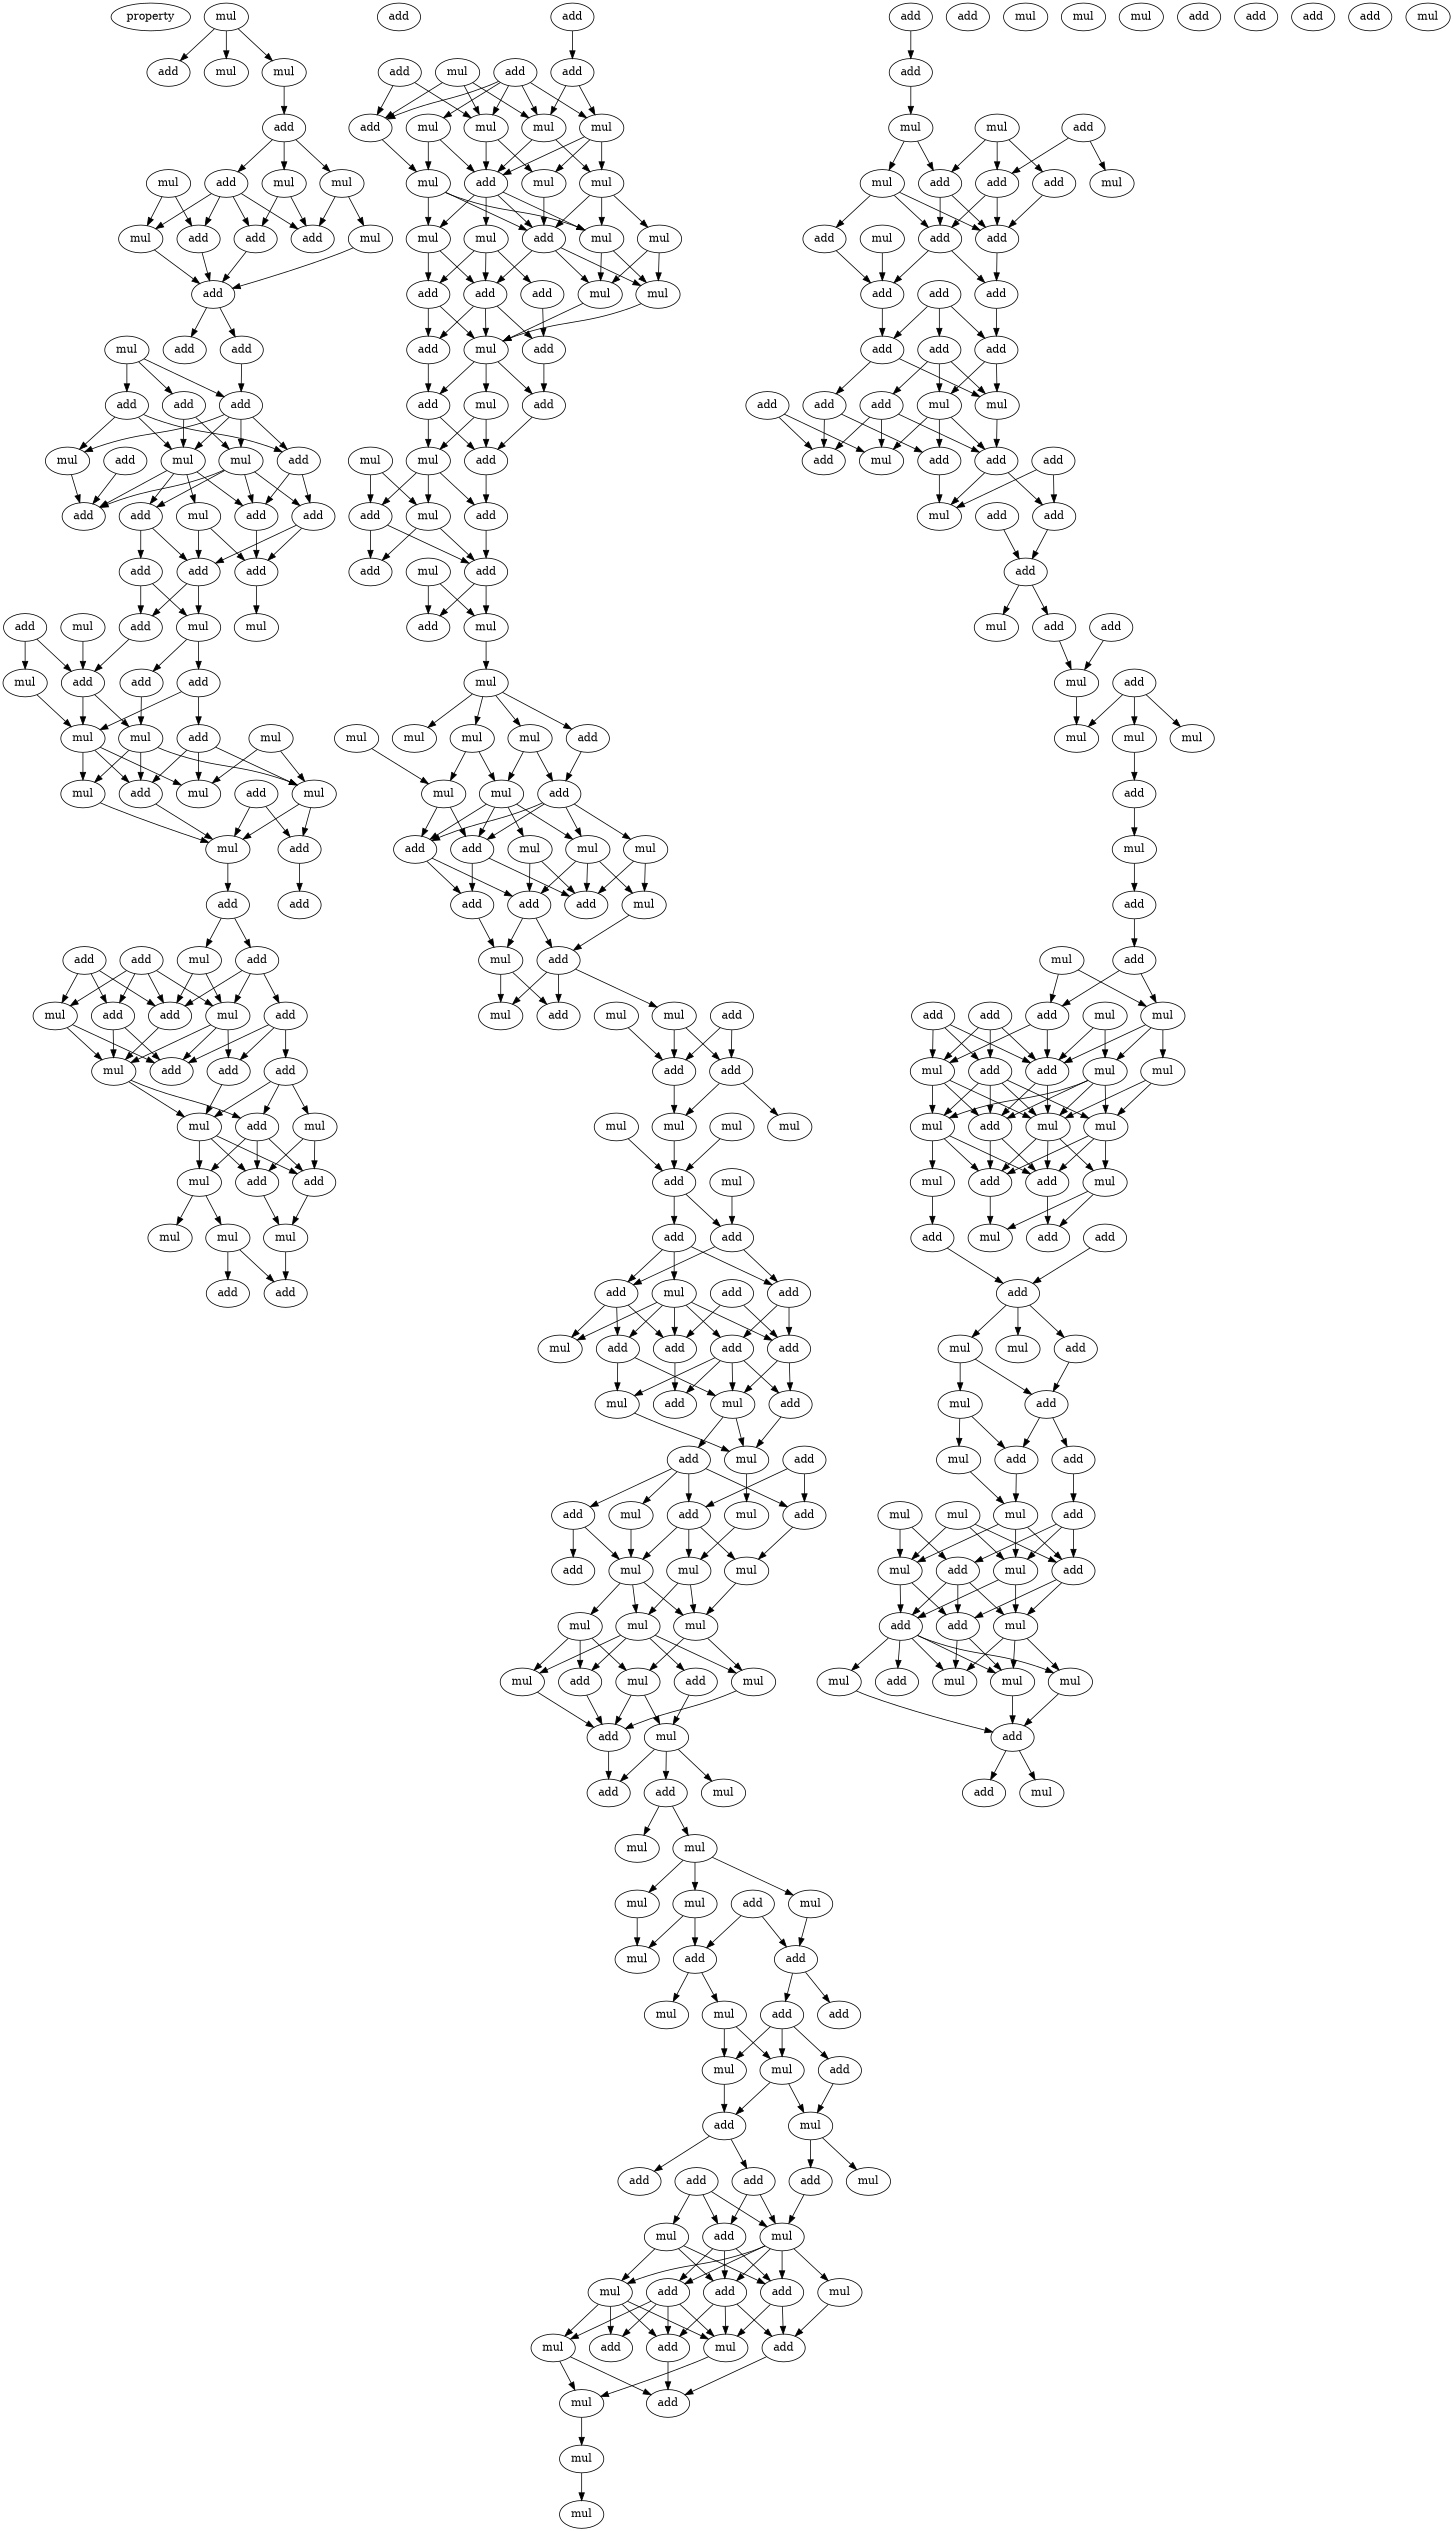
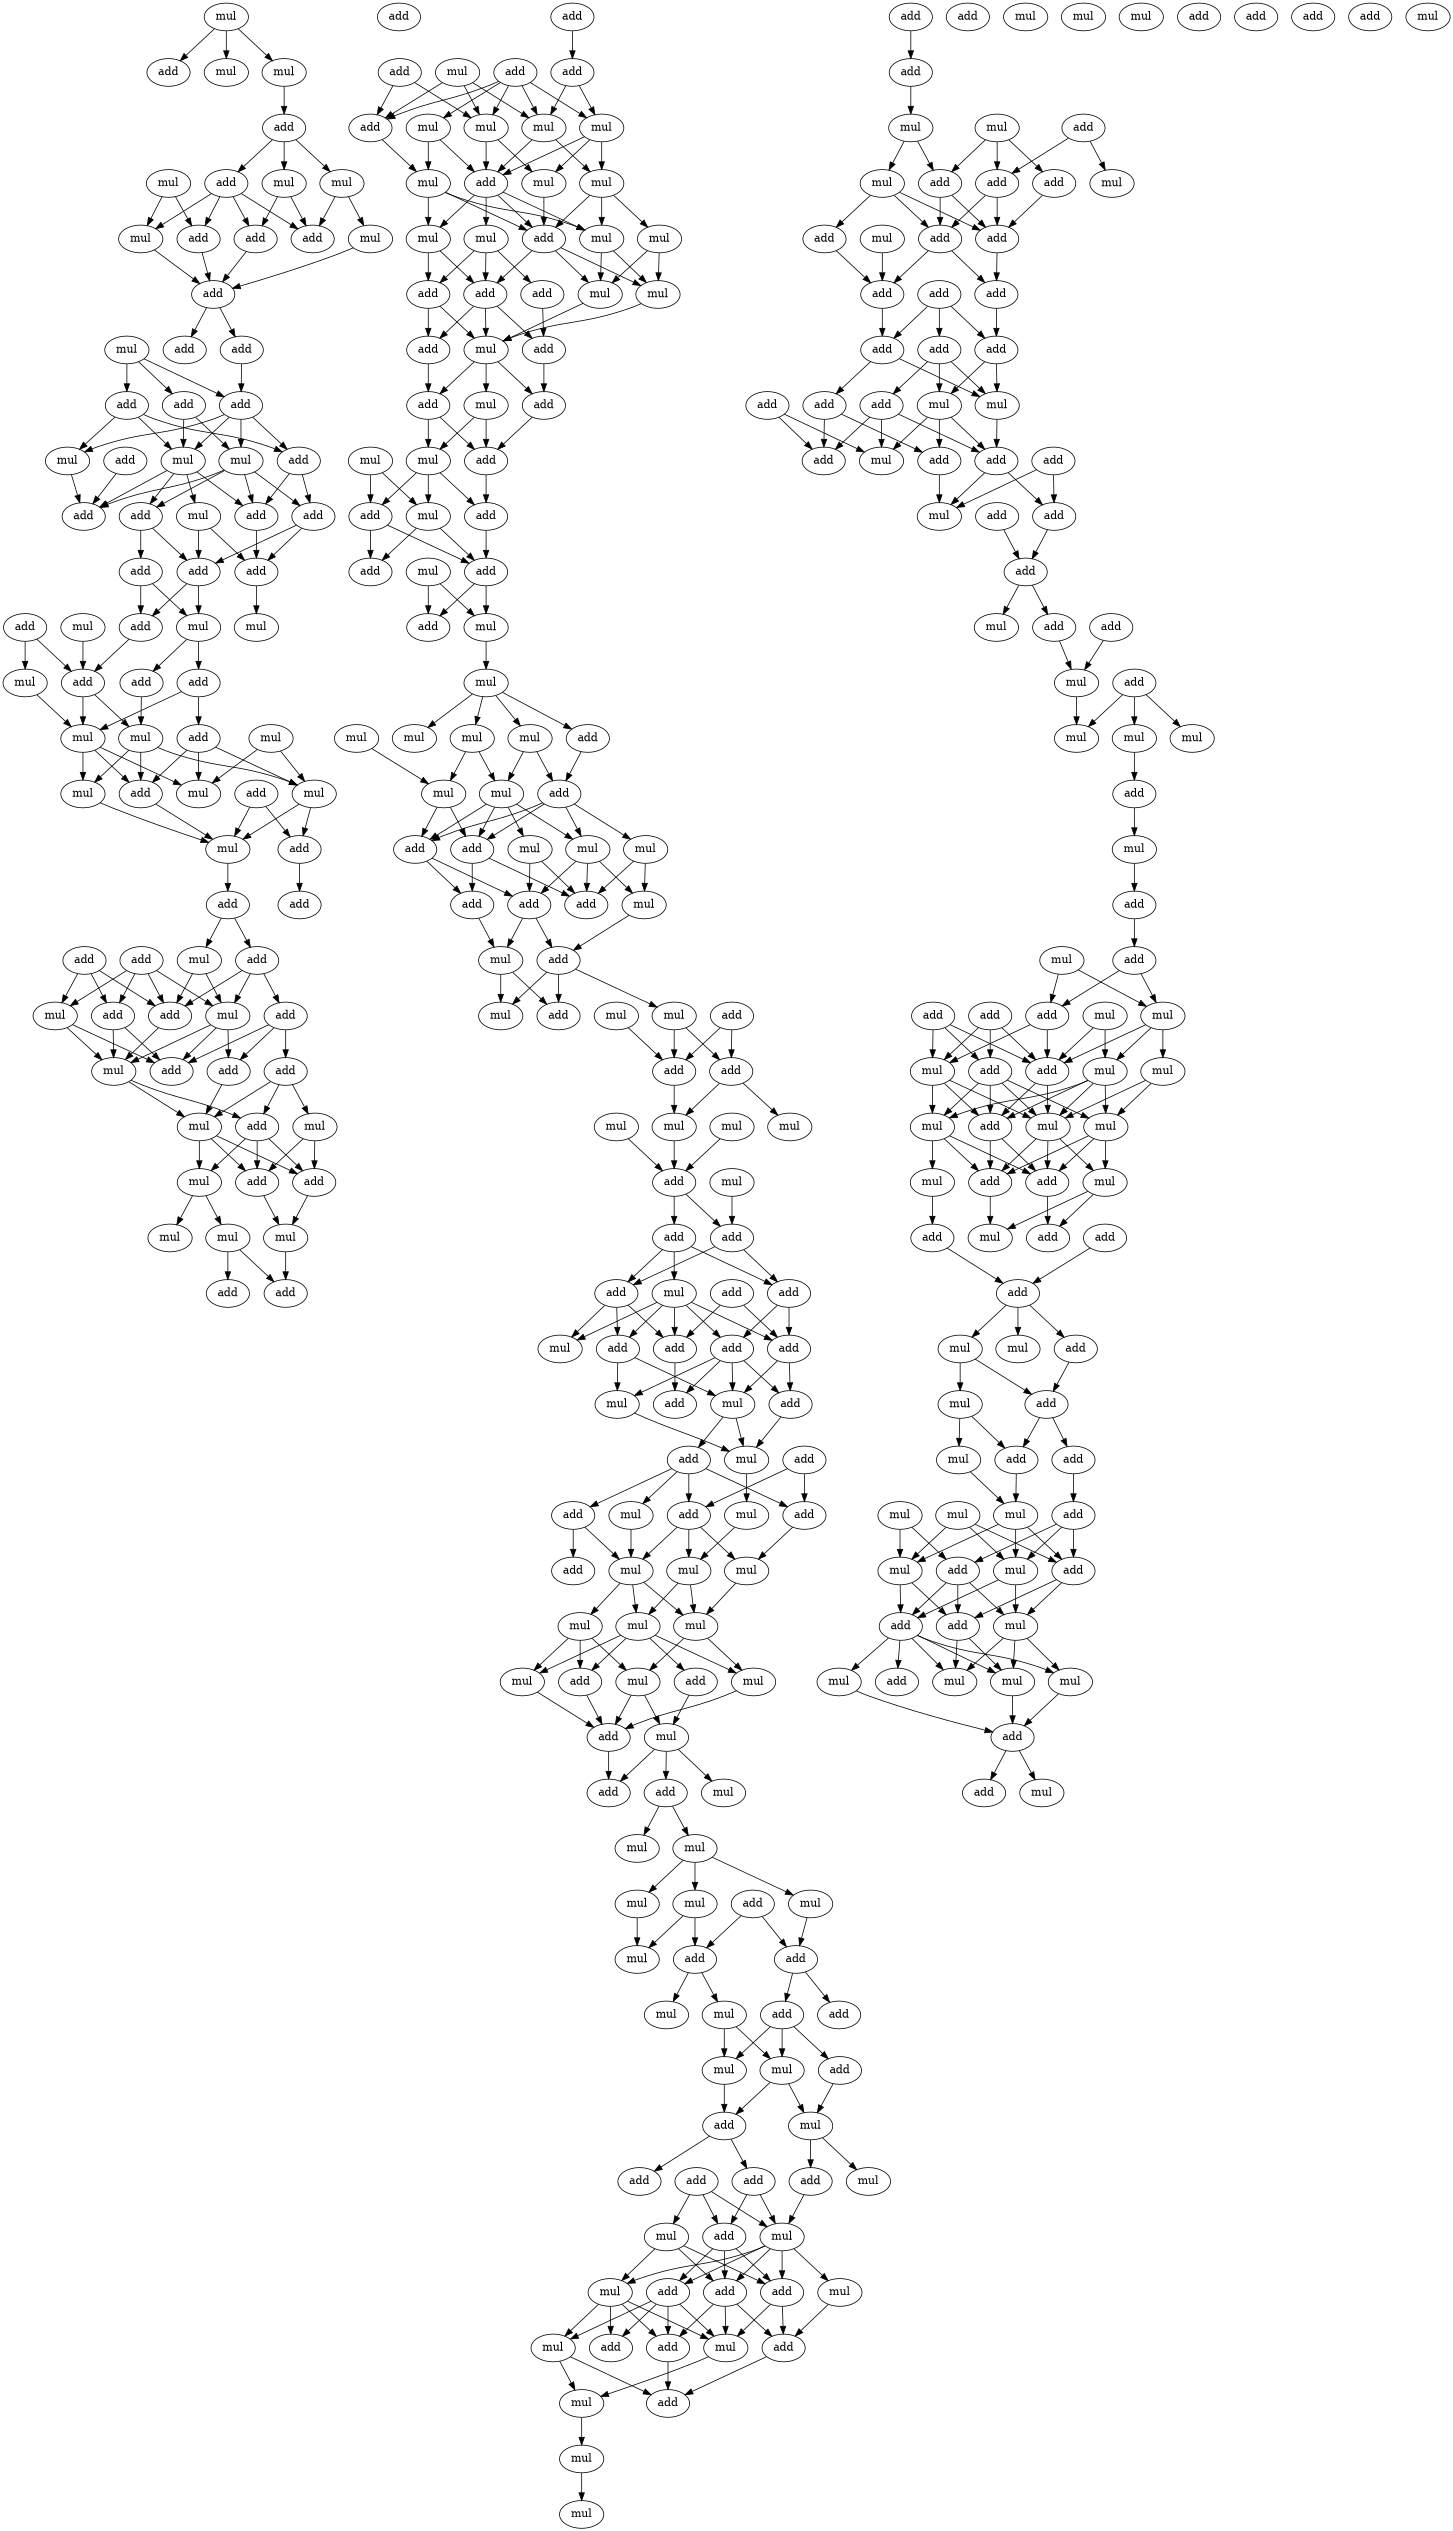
node "property": removed
